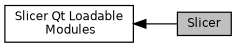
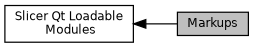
node "Slicer": label "Slicer" -> "Markups"
